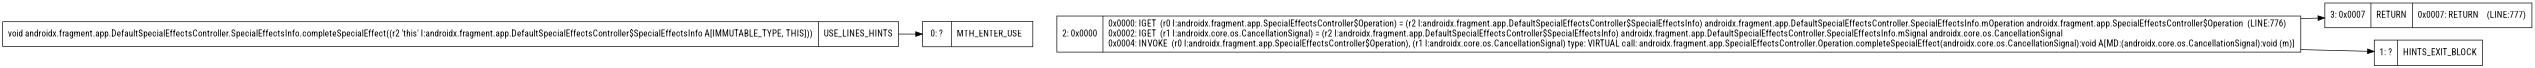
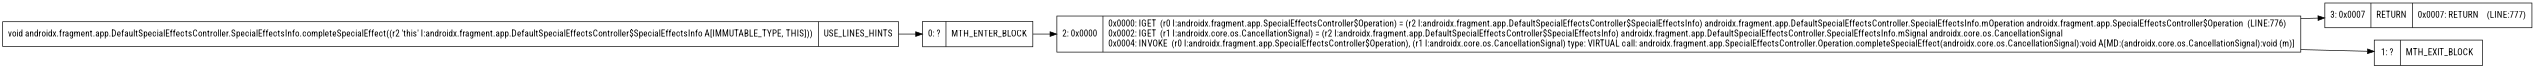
node "0: ?": text "MTH_ENTER_USE" -> "MTH_ENTER_BLOCK"
edge "0: ?" -> "2: 0x0000": added
node "1: ?": text "HINTS_EXIT_BLOCK" -> "MTH_EXIT_BLOCK"
